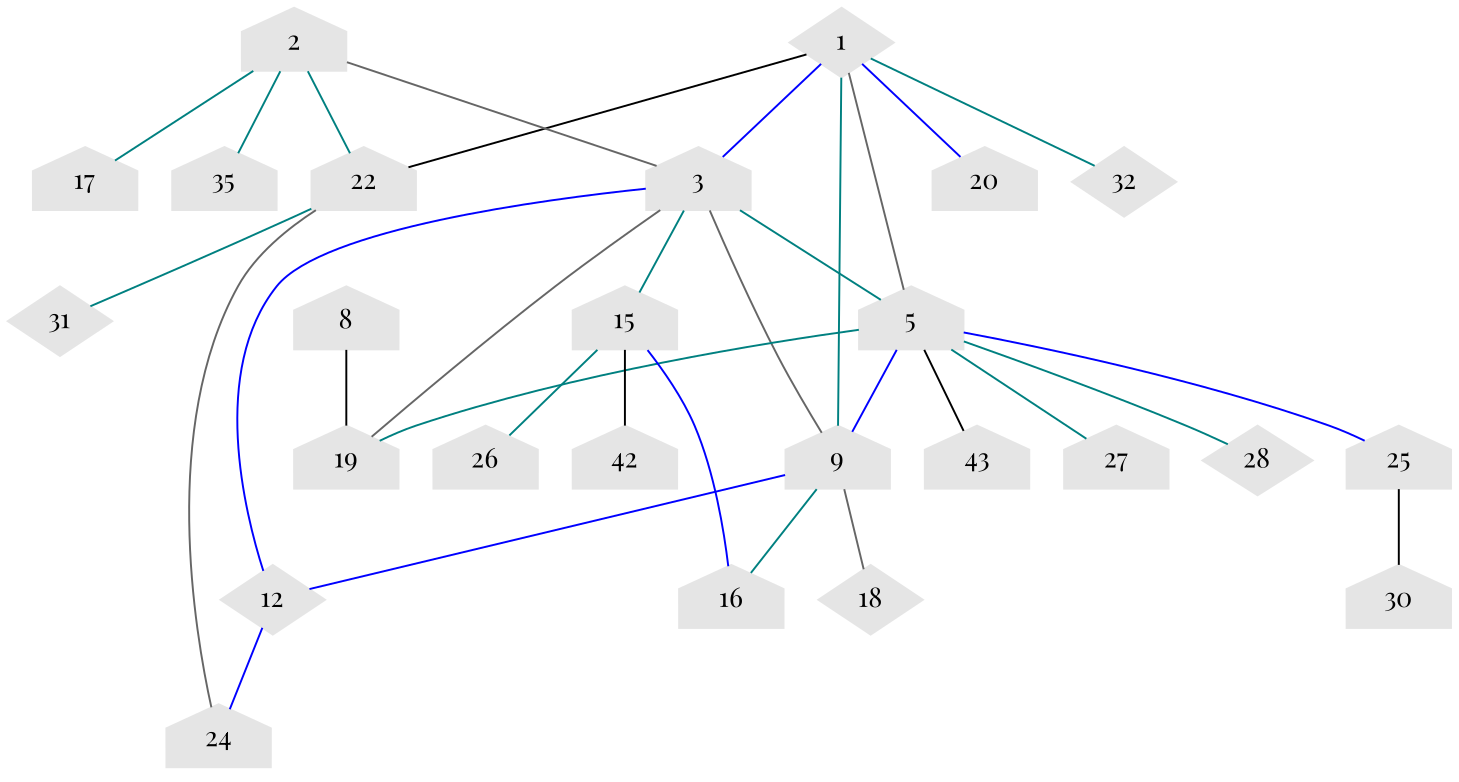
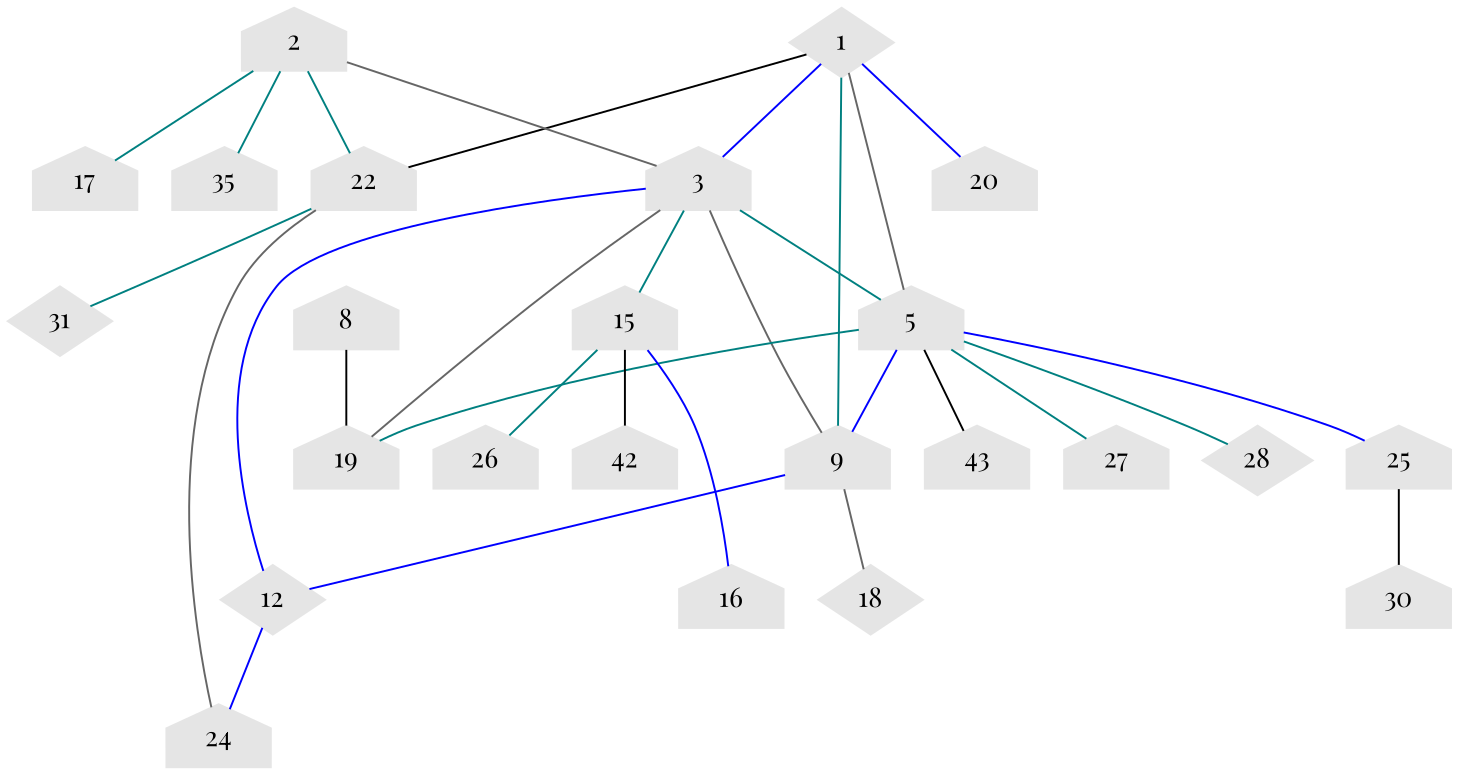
node "32": removed
edge "9" -- "16": removed
